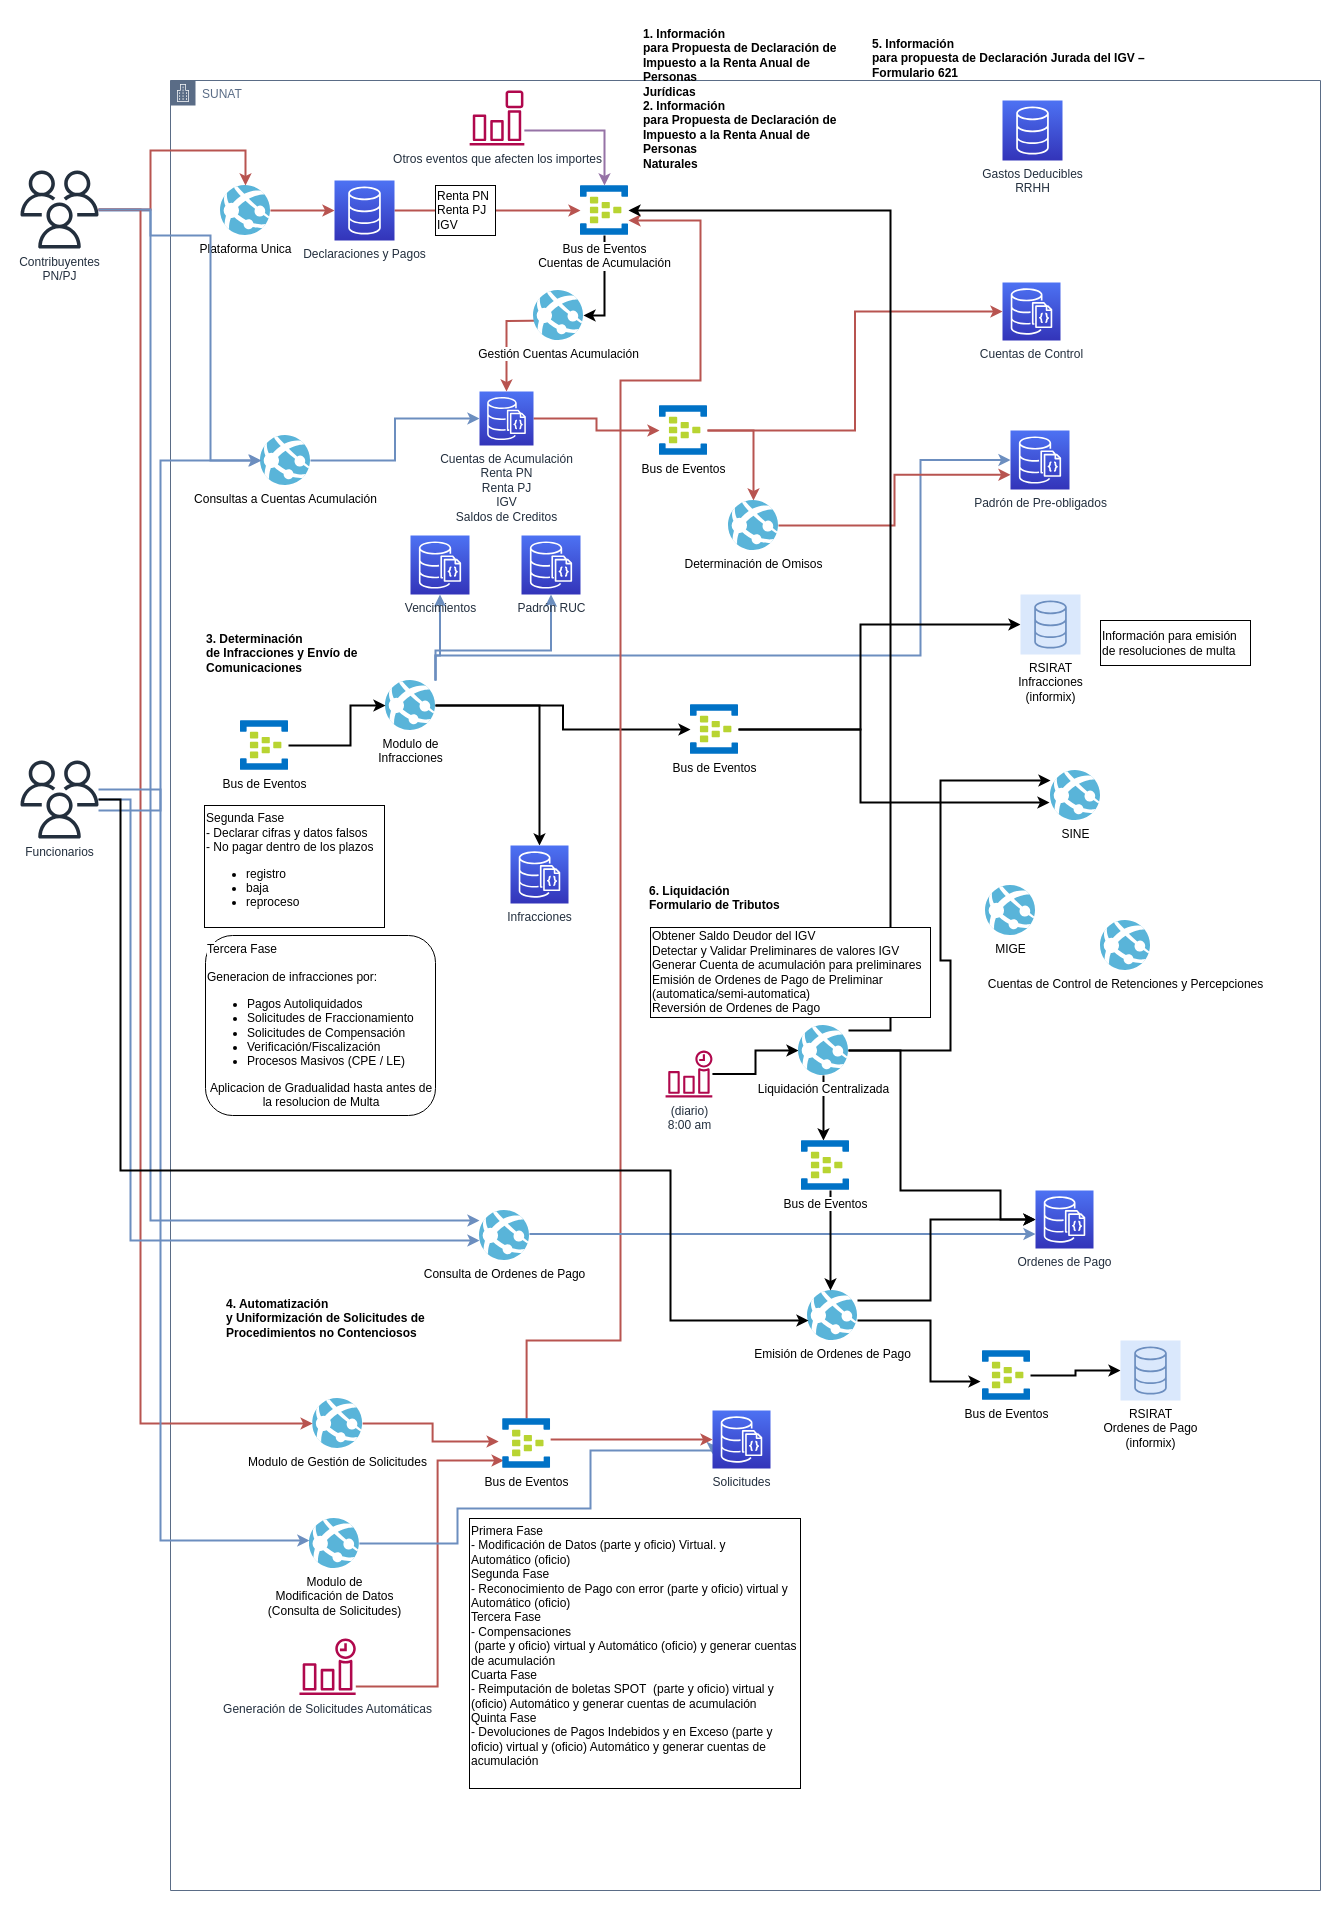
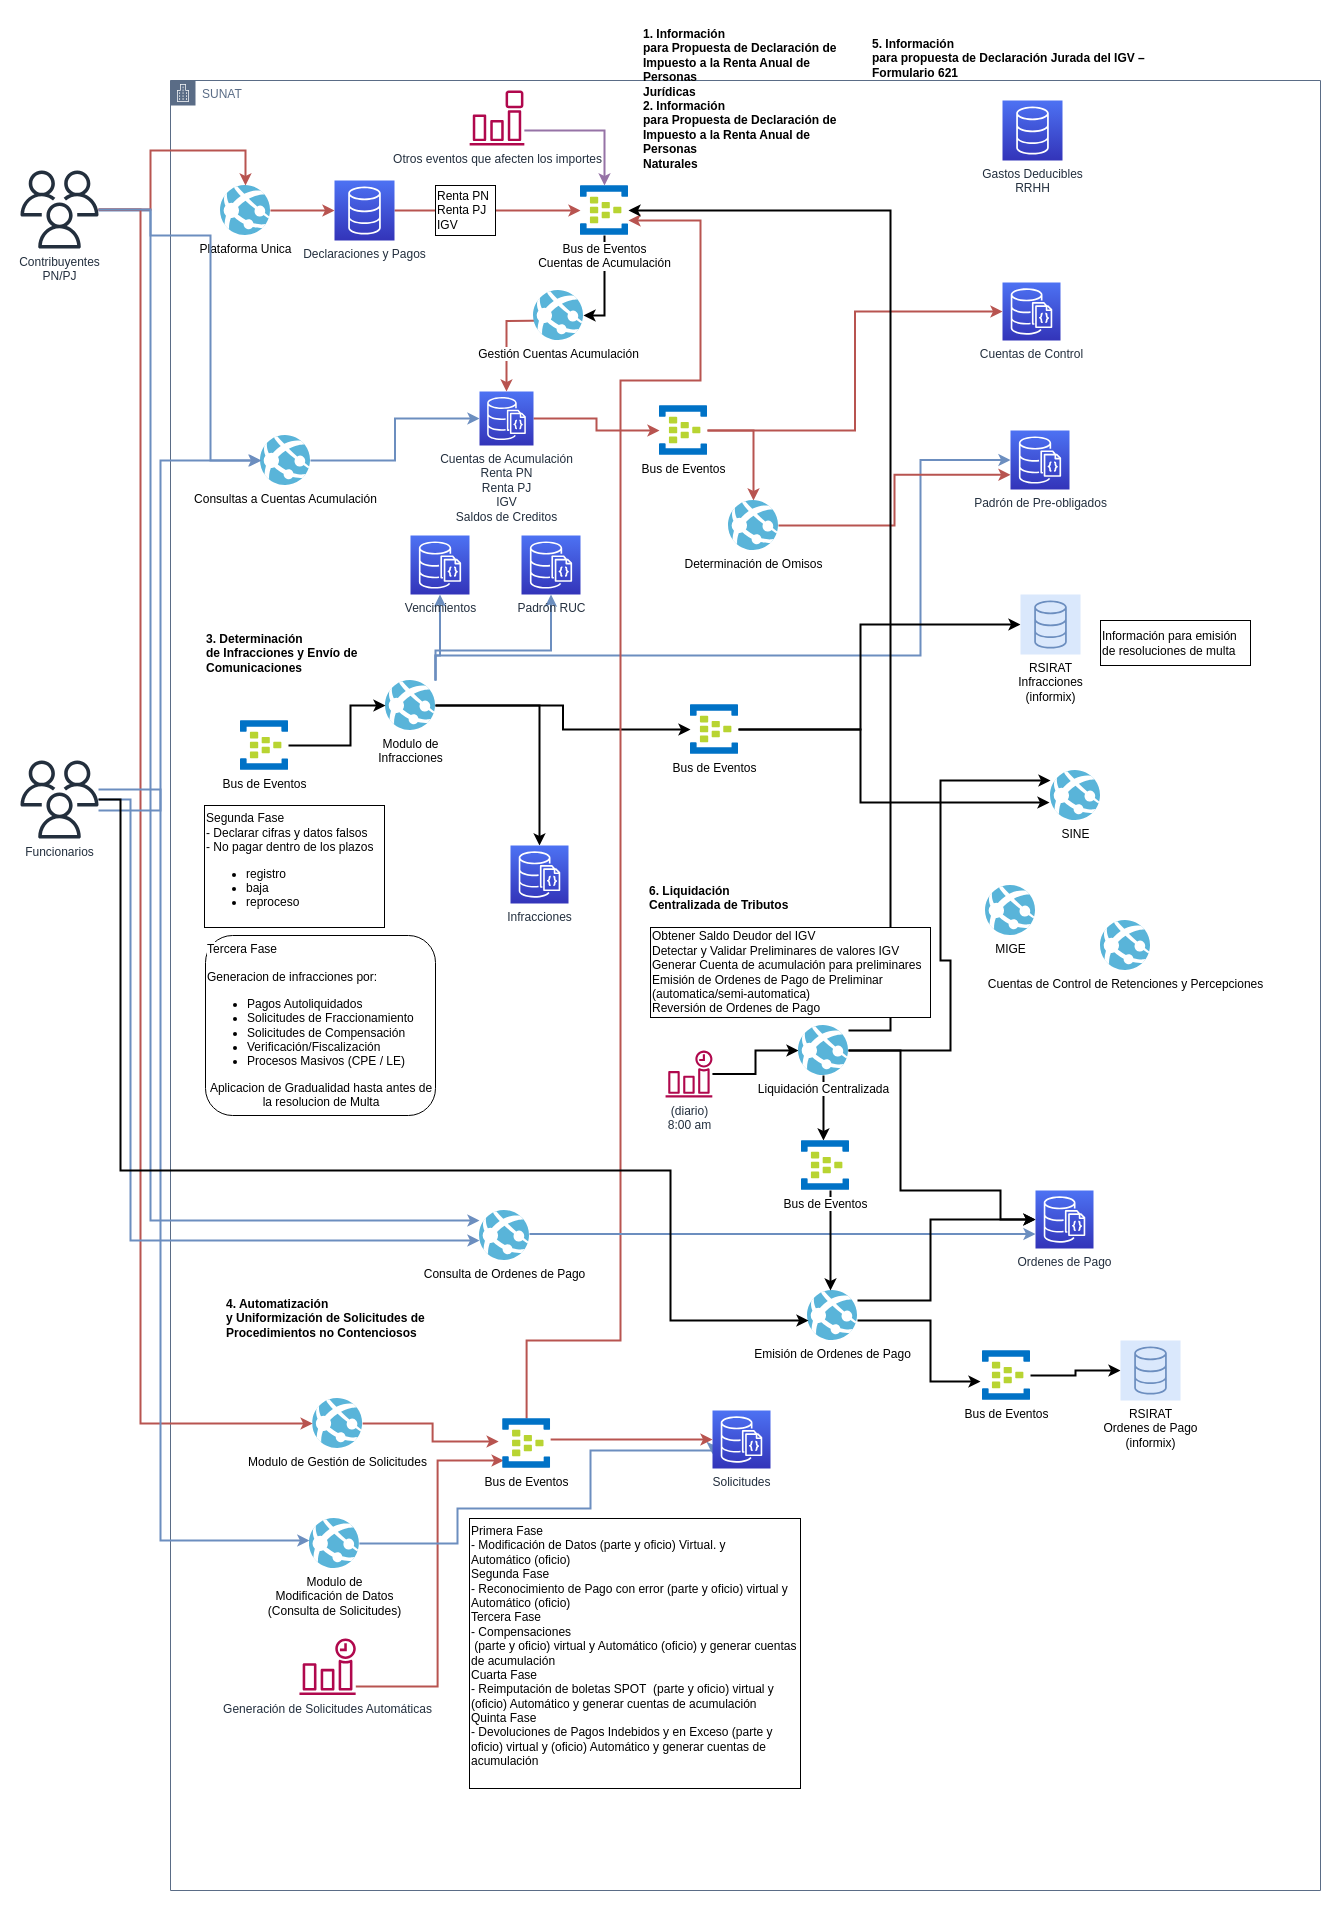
node "6. Liquidación Formulario de Tributos": label "6. Liquidación Formulario de Tributos" -> "6. Liquidación Centralizada de Tributos"
